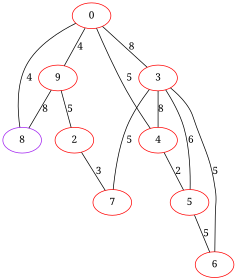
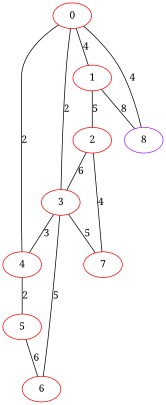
edge "0" -- "3": label "8" -> "2"
node "9": label "9" -> "1"
edge "0" -- "4": label "5" -> "2"
edge "3" -- "4": label "8" -> "3"
edge "3" -- "5": now "3" -- "2"
edge "2" -- "7": label "3" -> "4"
edge "5" -- "6": label "5" -> "6"
